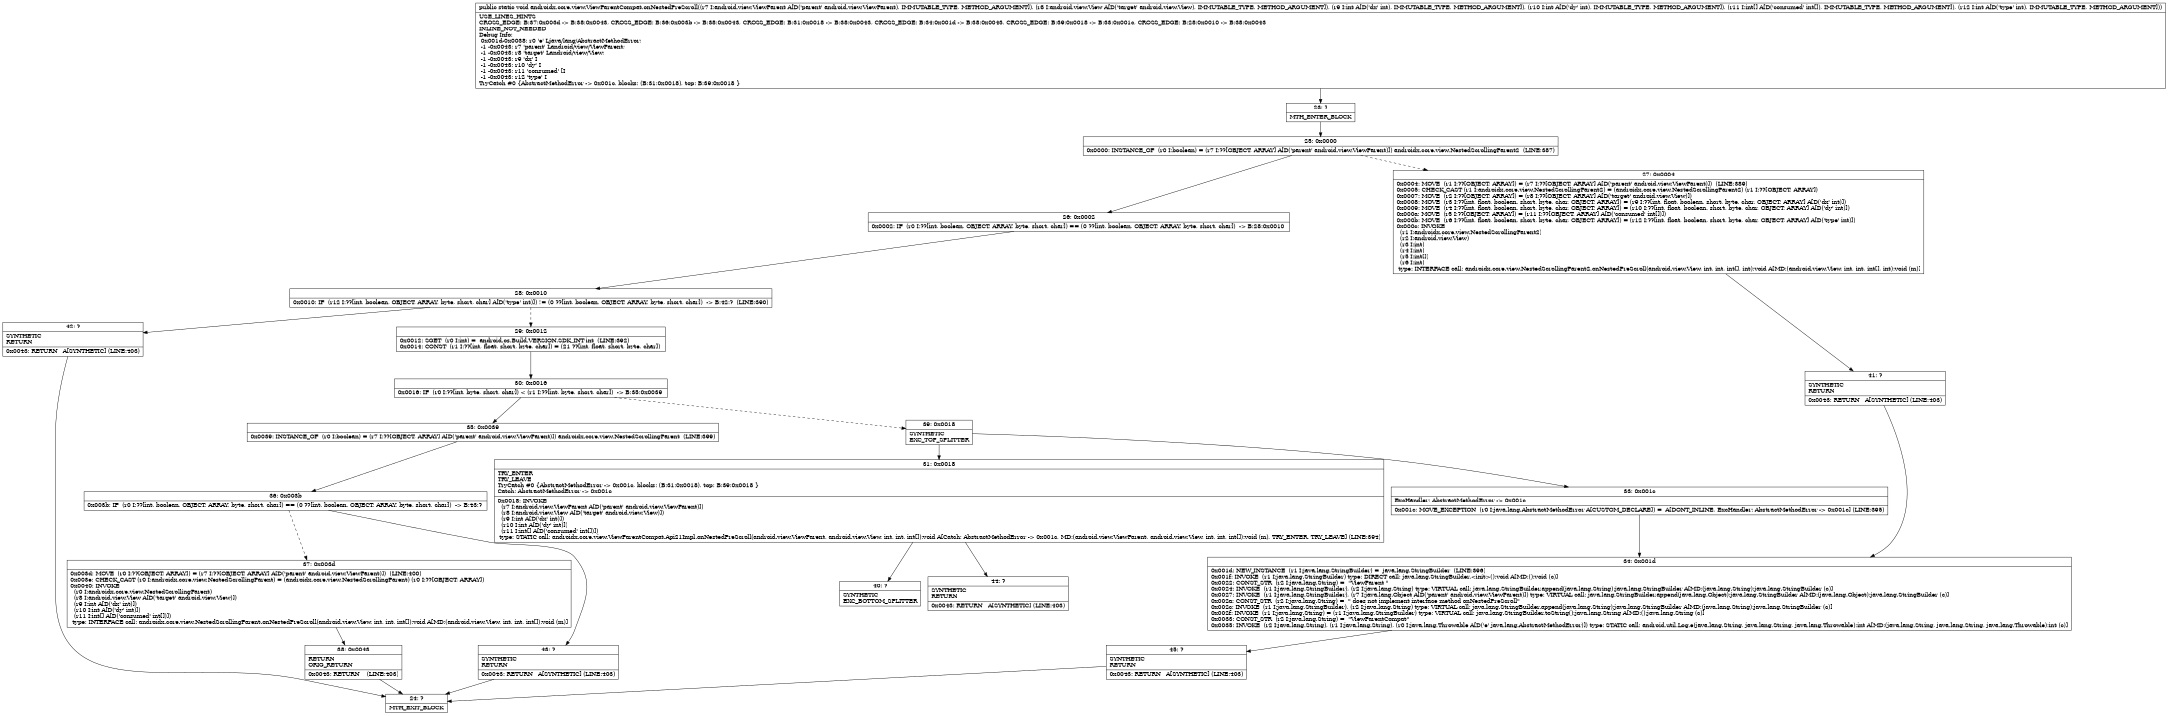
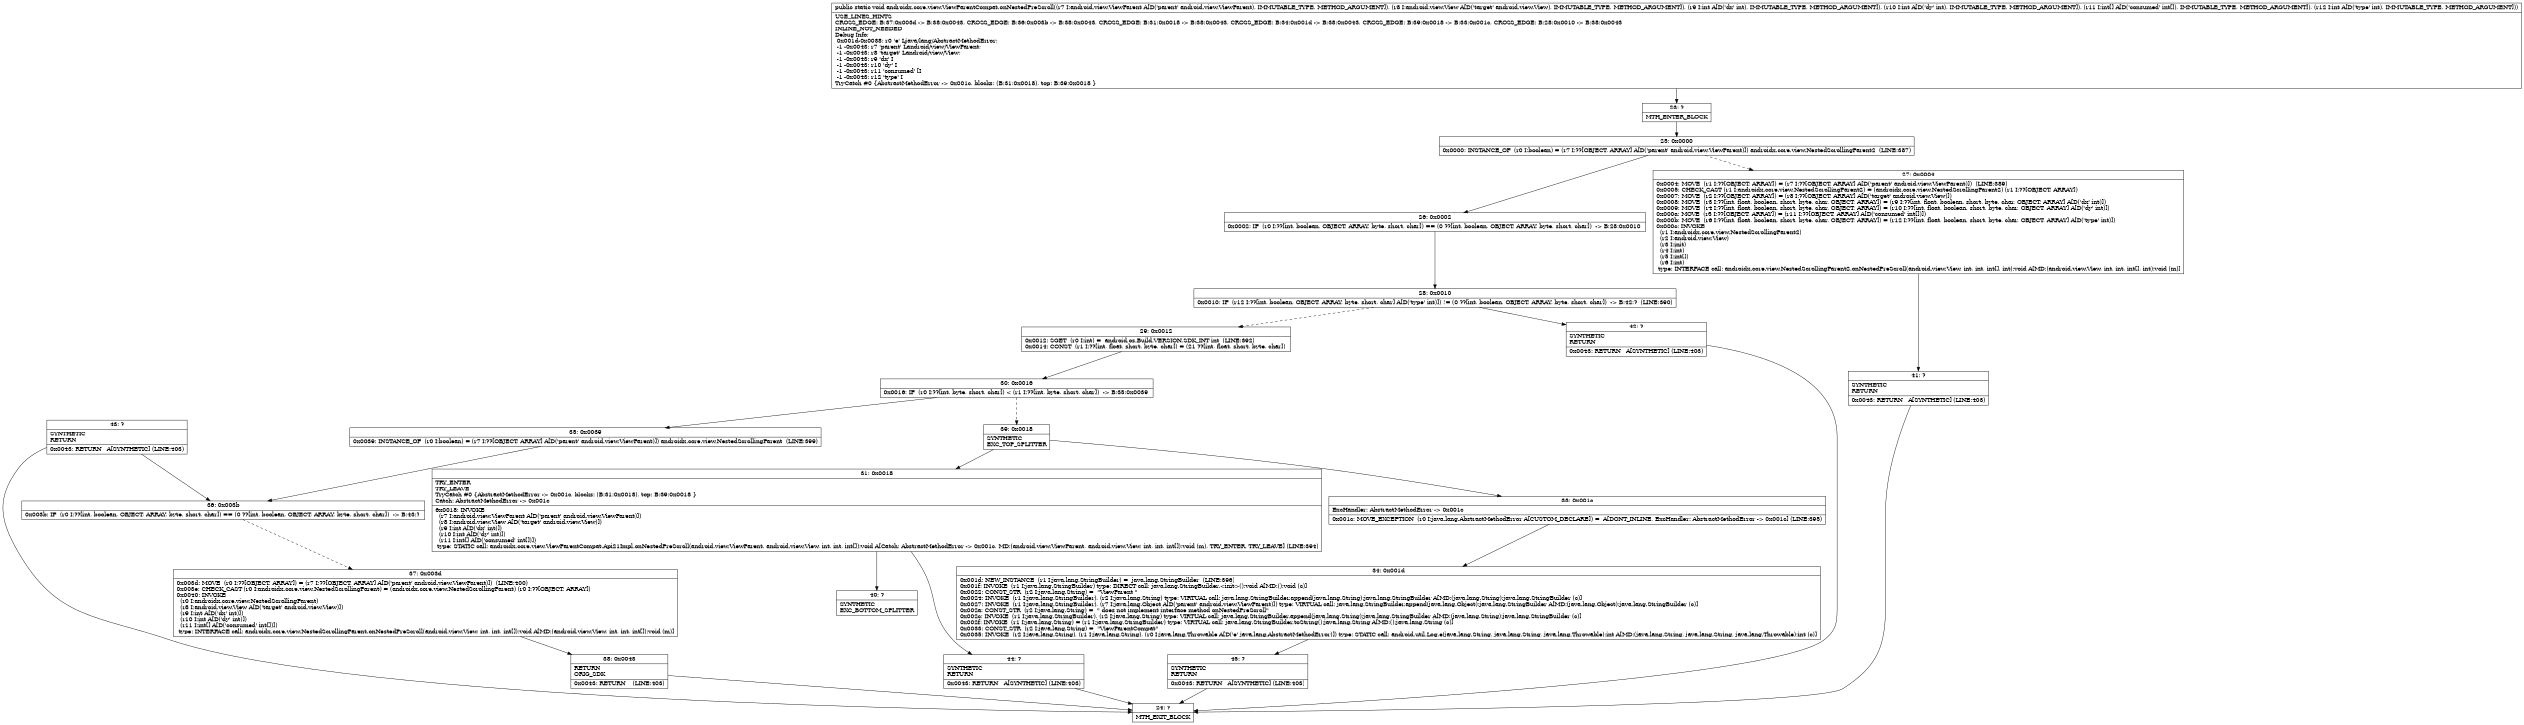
node "27: 0x0004": text "(r3 I:int)" -> "(r3 I:init)"
edge "41: ?" -> "34: 0x001d": now "41: ?" -> "24: ?"
node "31: 0x0018": text "0x0018: INVOKE" -> "6x0018: INVOKE"
edge "36: 0x003b" -> "43: ?": reversed
node "38: 0x0043": text "ORIG_RETURN" -> "ORIG_SDK"
edge "44: ?" -> "24: ?": added
